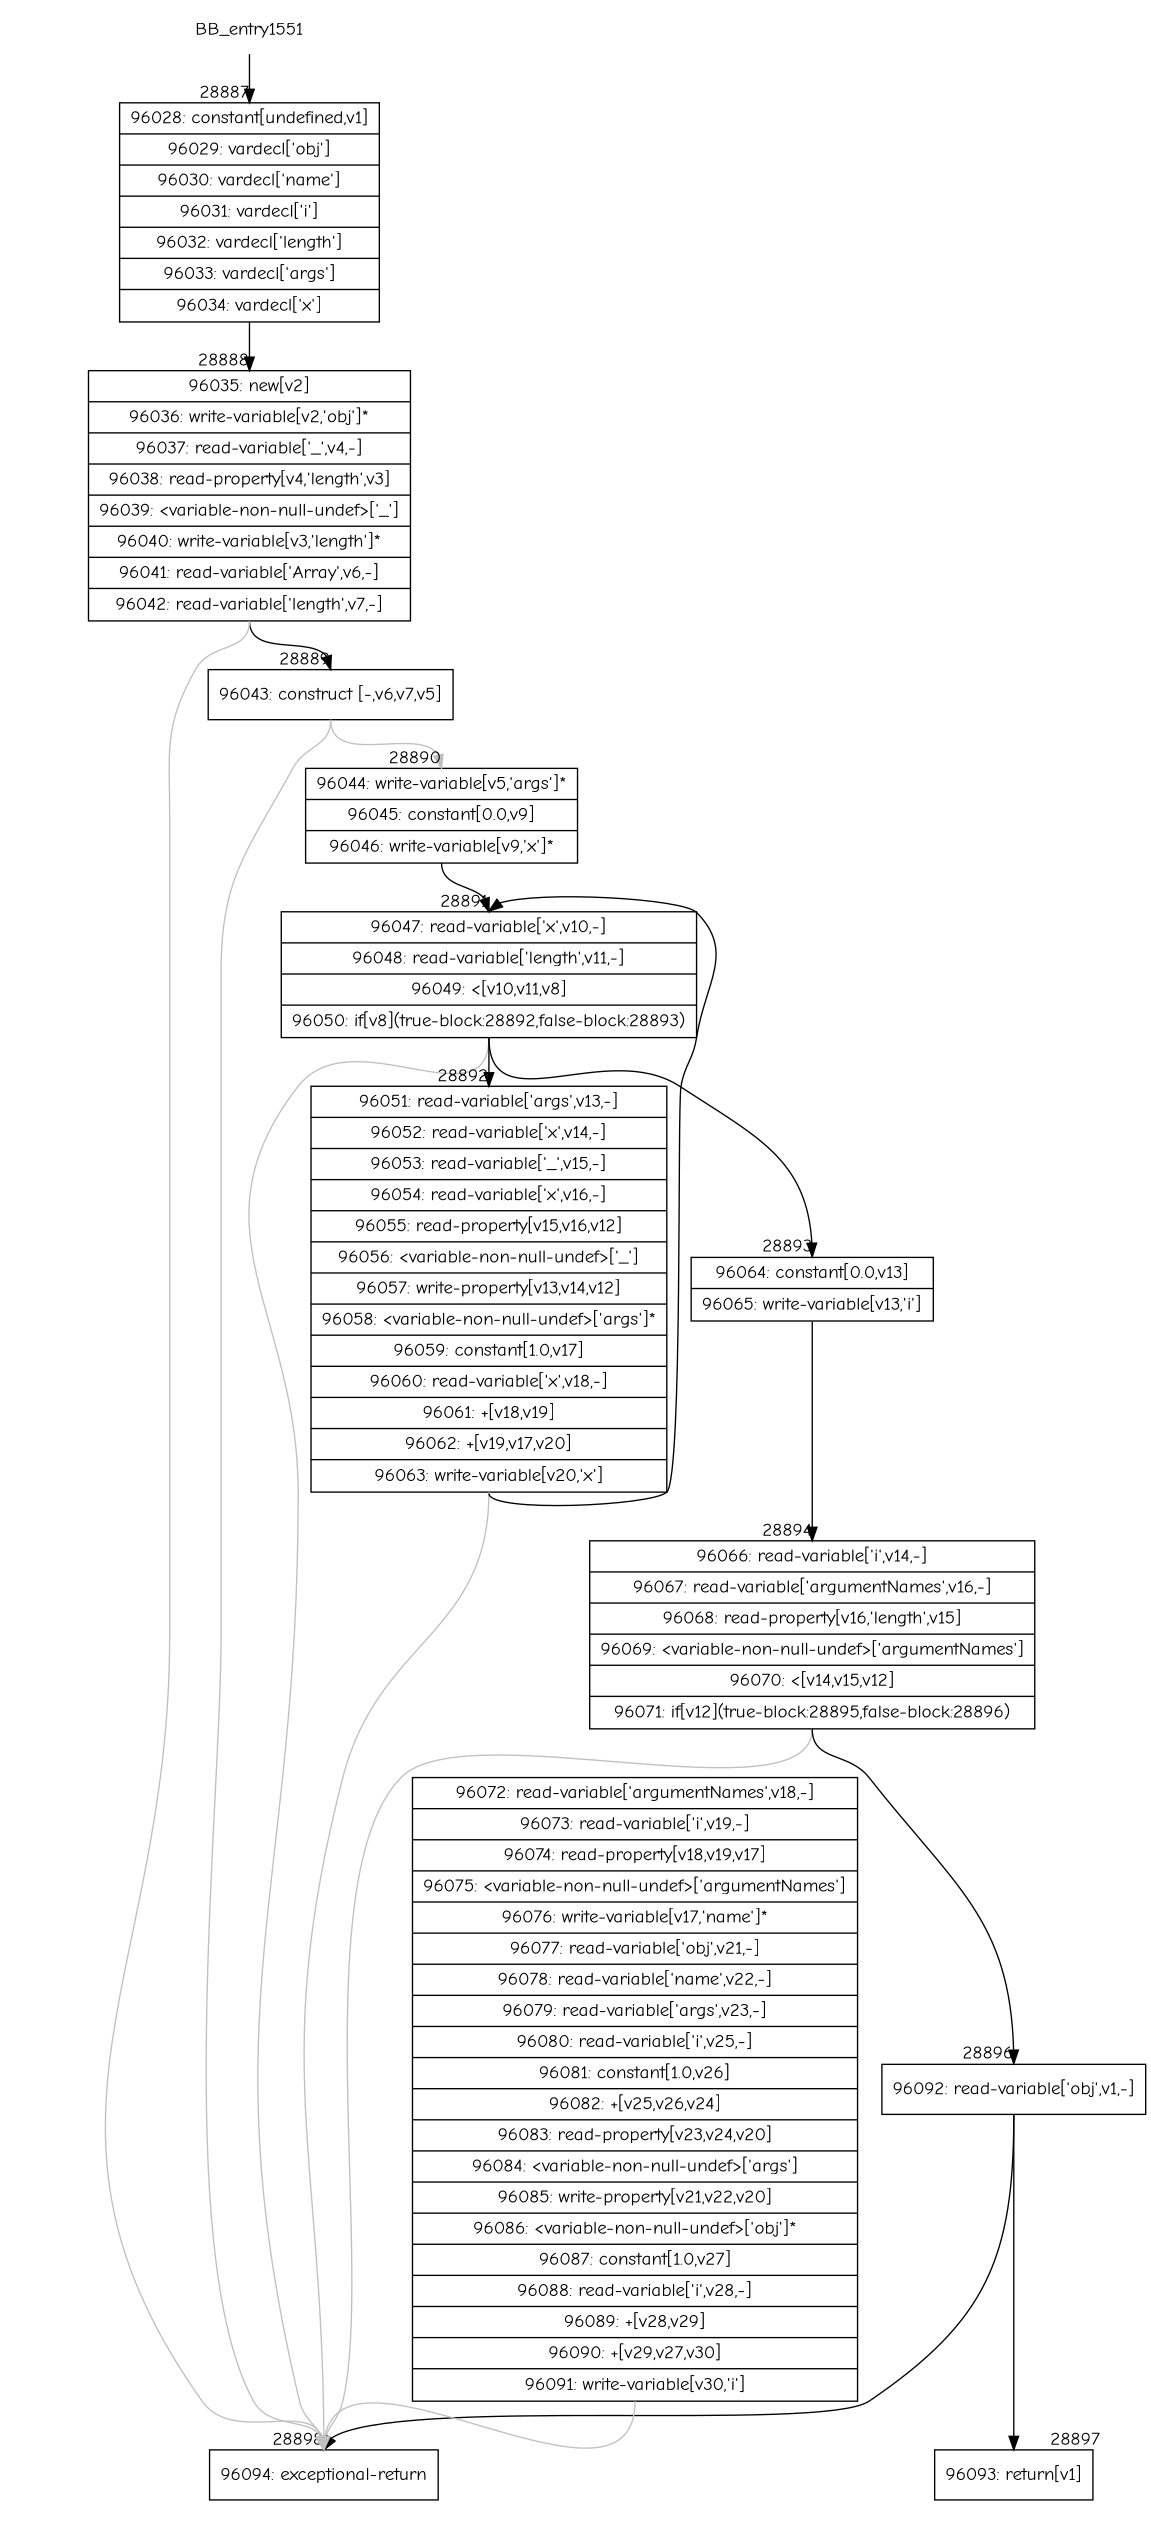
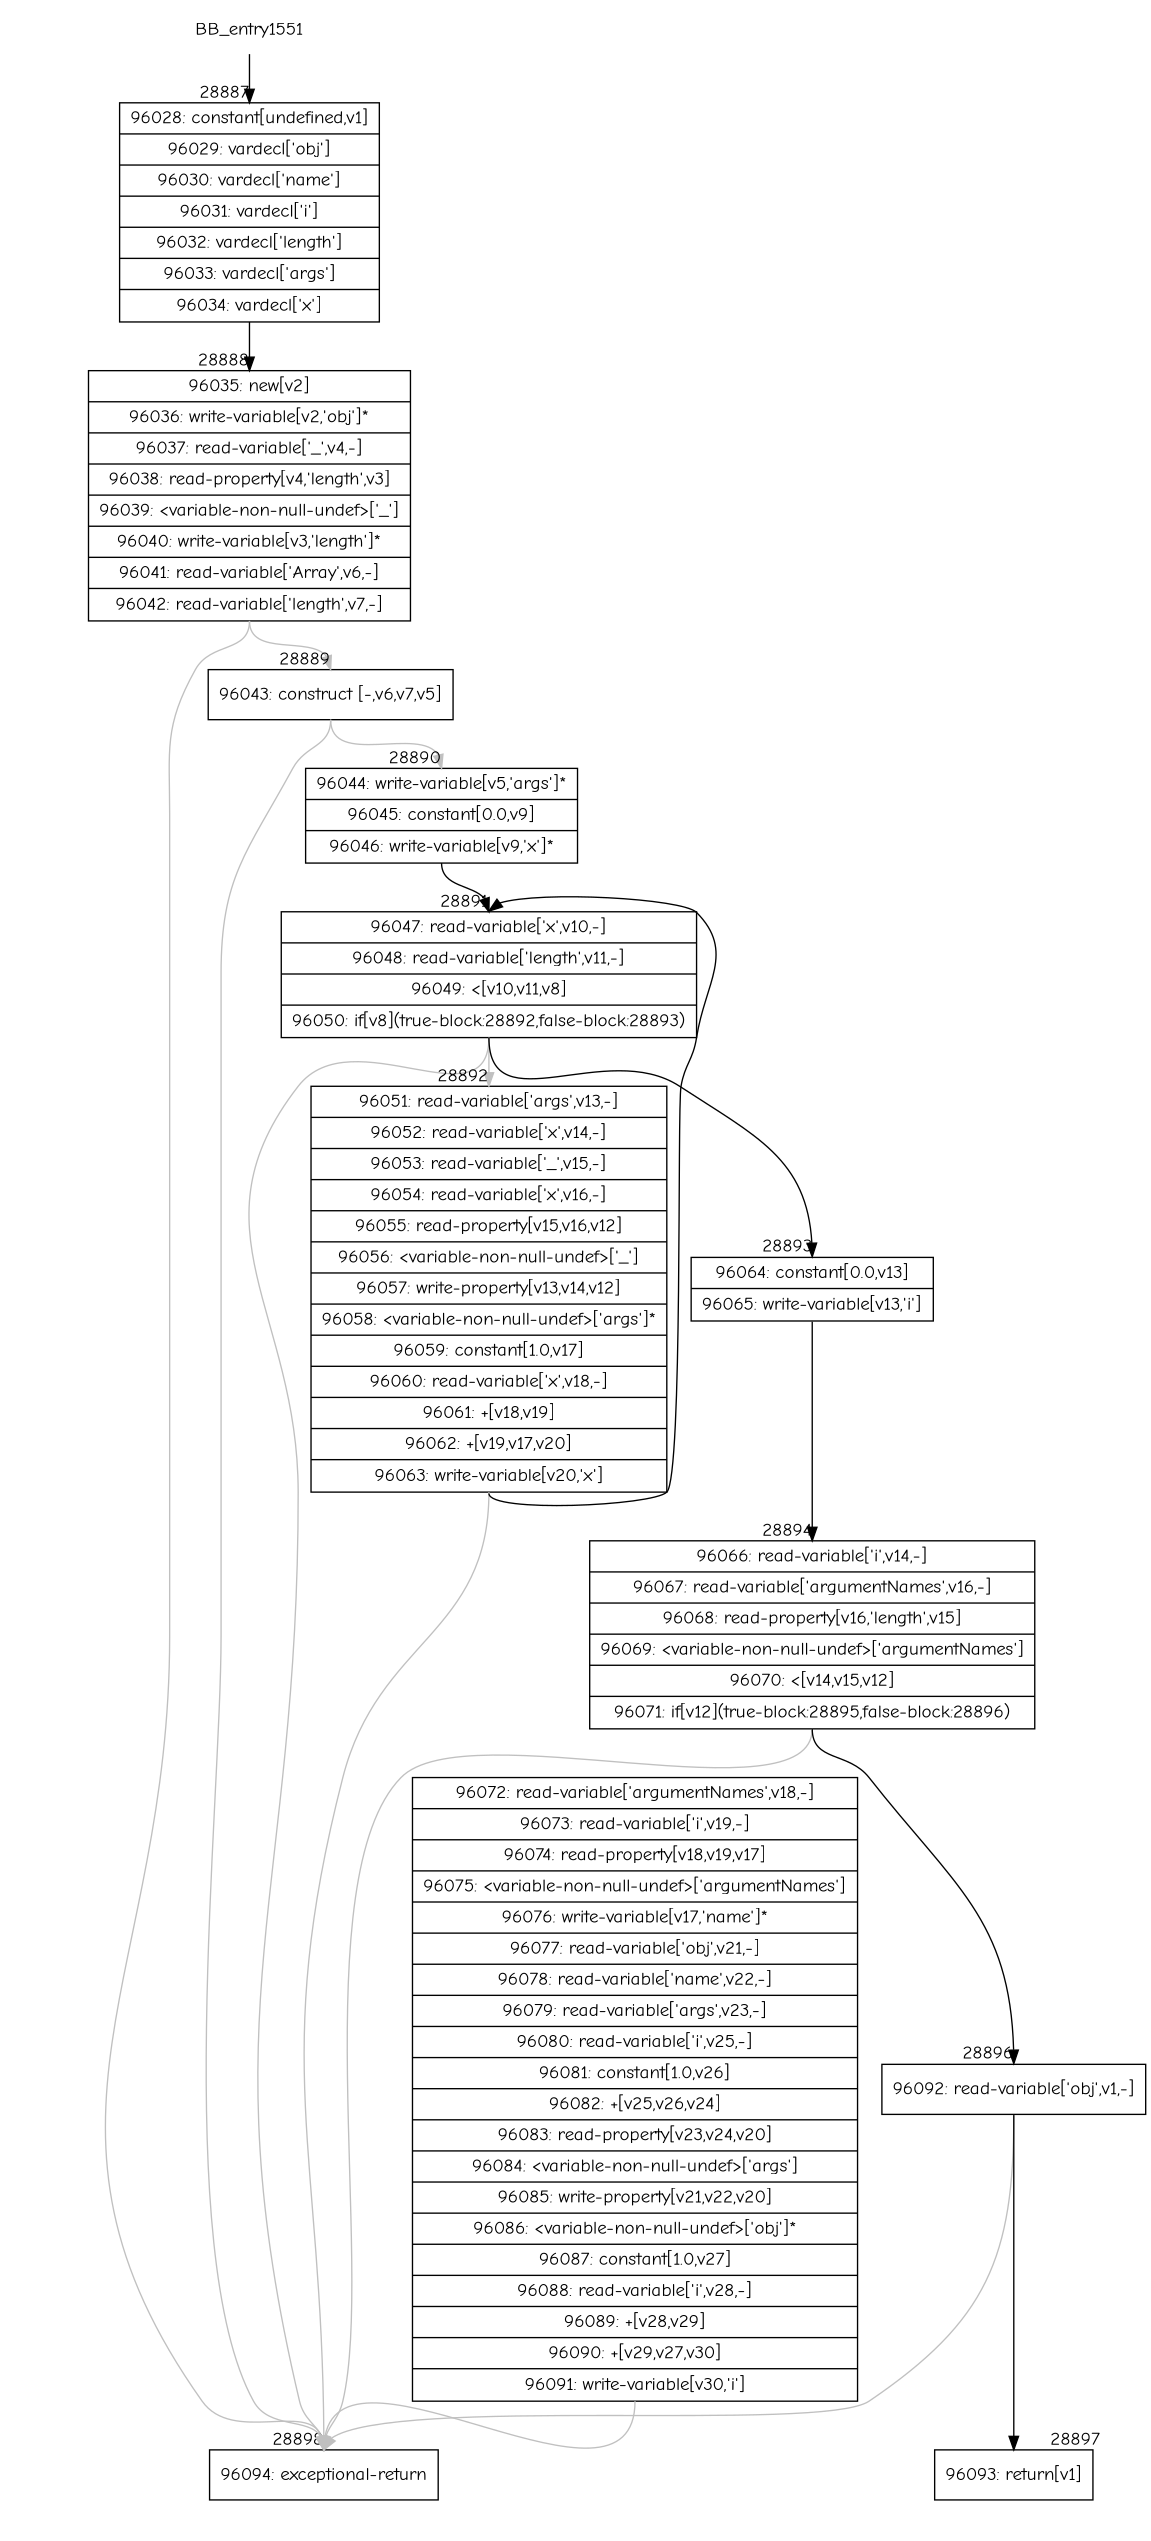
edge "96035: new[v2]" -> "96043: construct [-,v6,v7,v5]": color black -> gray
edge "96047: read-variable['x',v10,-]" -> "96051: read-variable['args',v13,-]": color black -> gray
edge "96092: read-variable['obj',v1,-]" -> "96094: exceptional-return": color black -> gray
